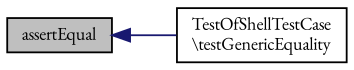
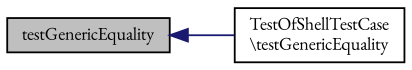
node "assertEqual": label "assertEqual" -> "testGenericEquality"
